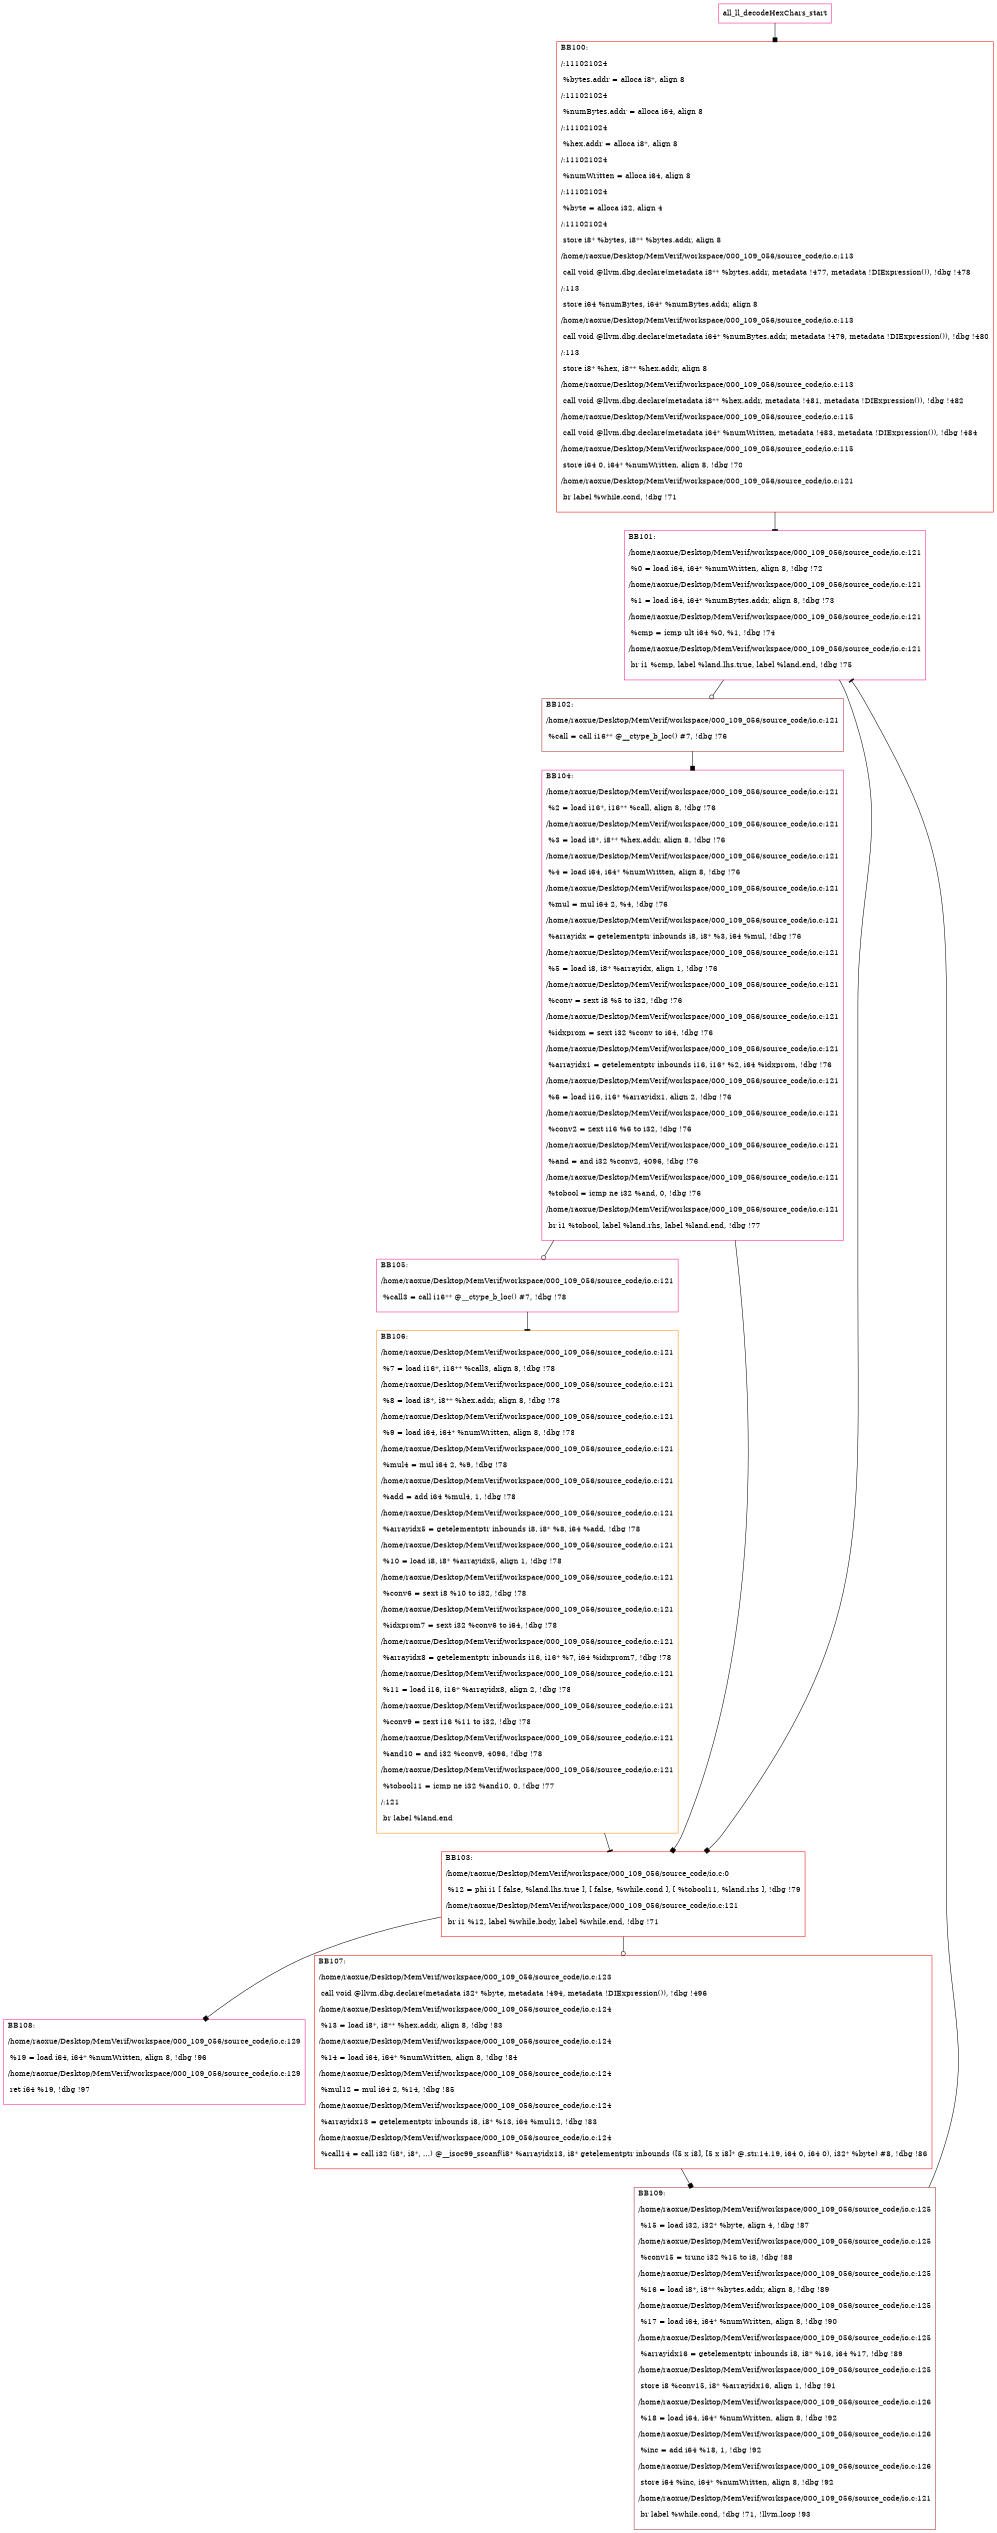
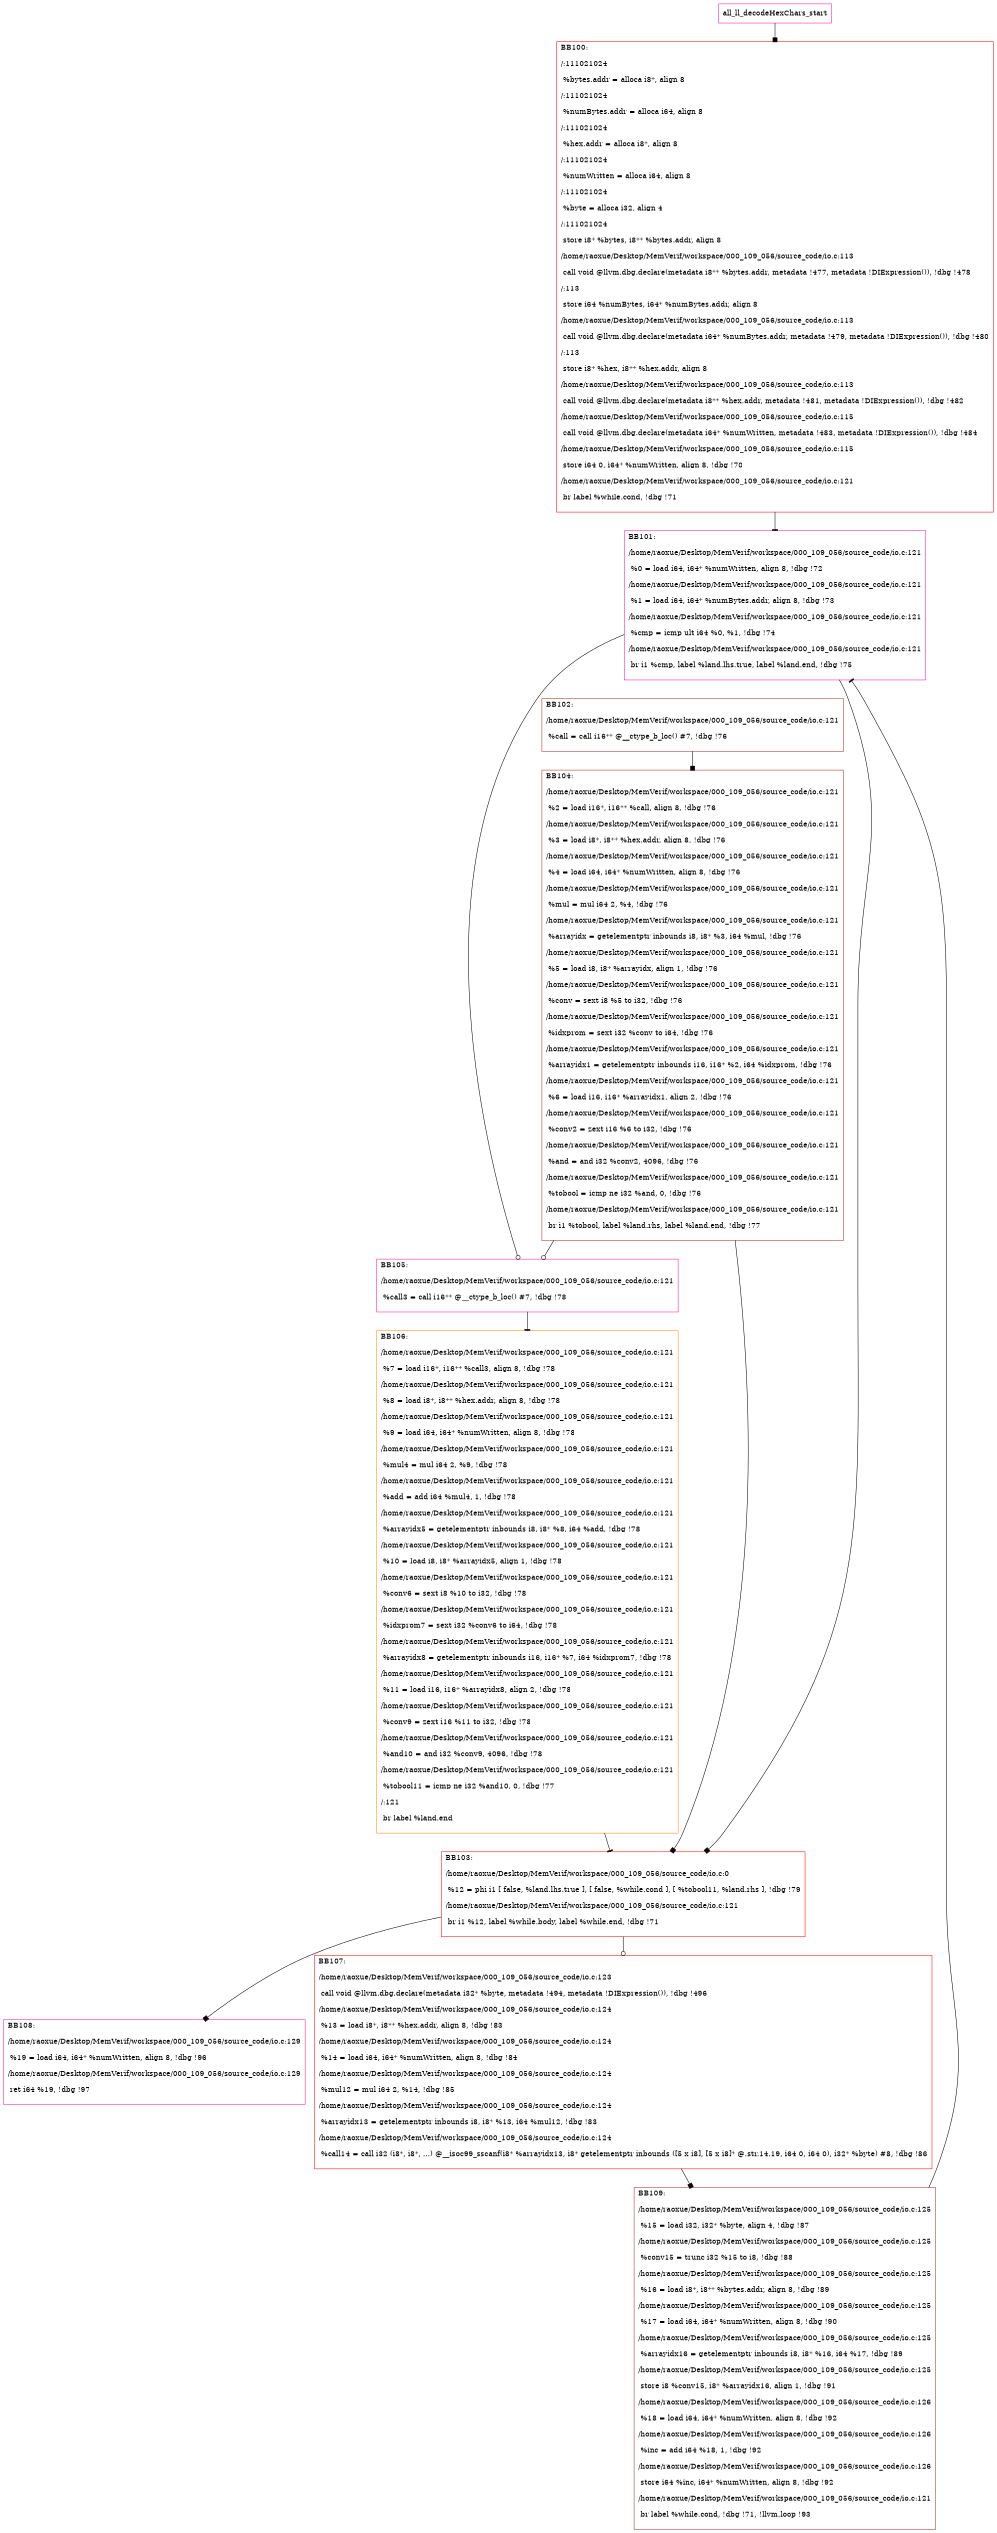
edge "BB101:" -> "BB102:": now "BB101:" -> "BB105:"
node "BB104:": color deeppink -> brown
